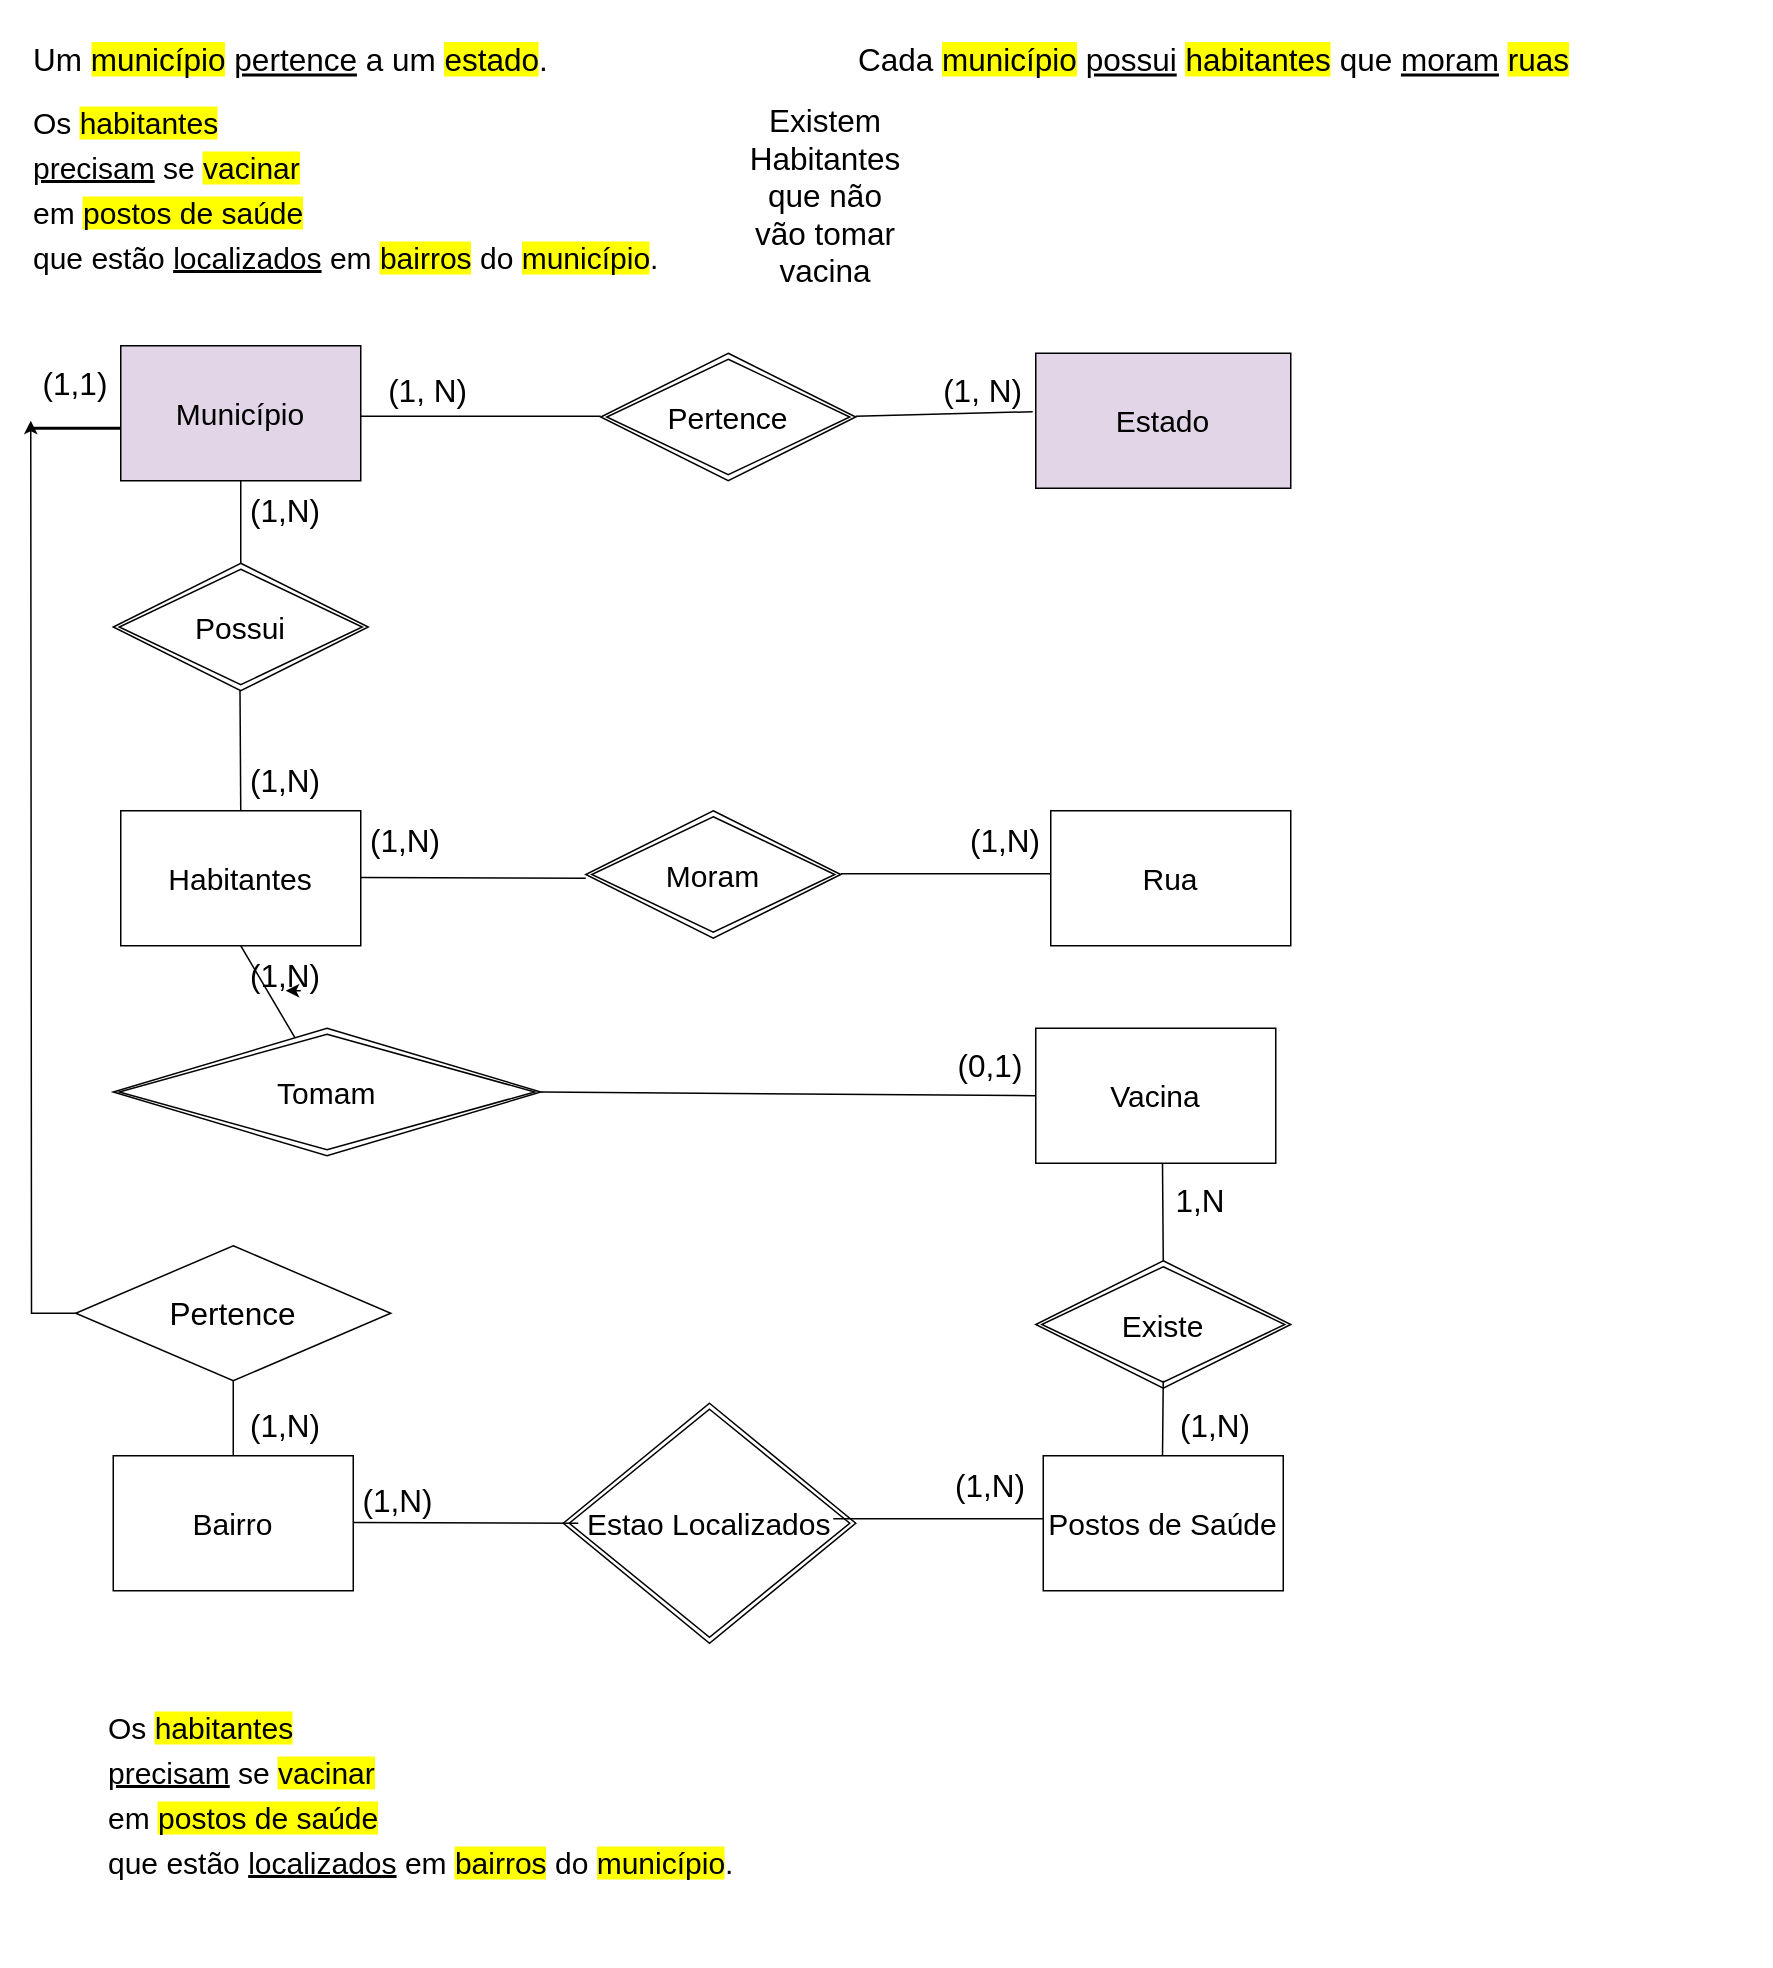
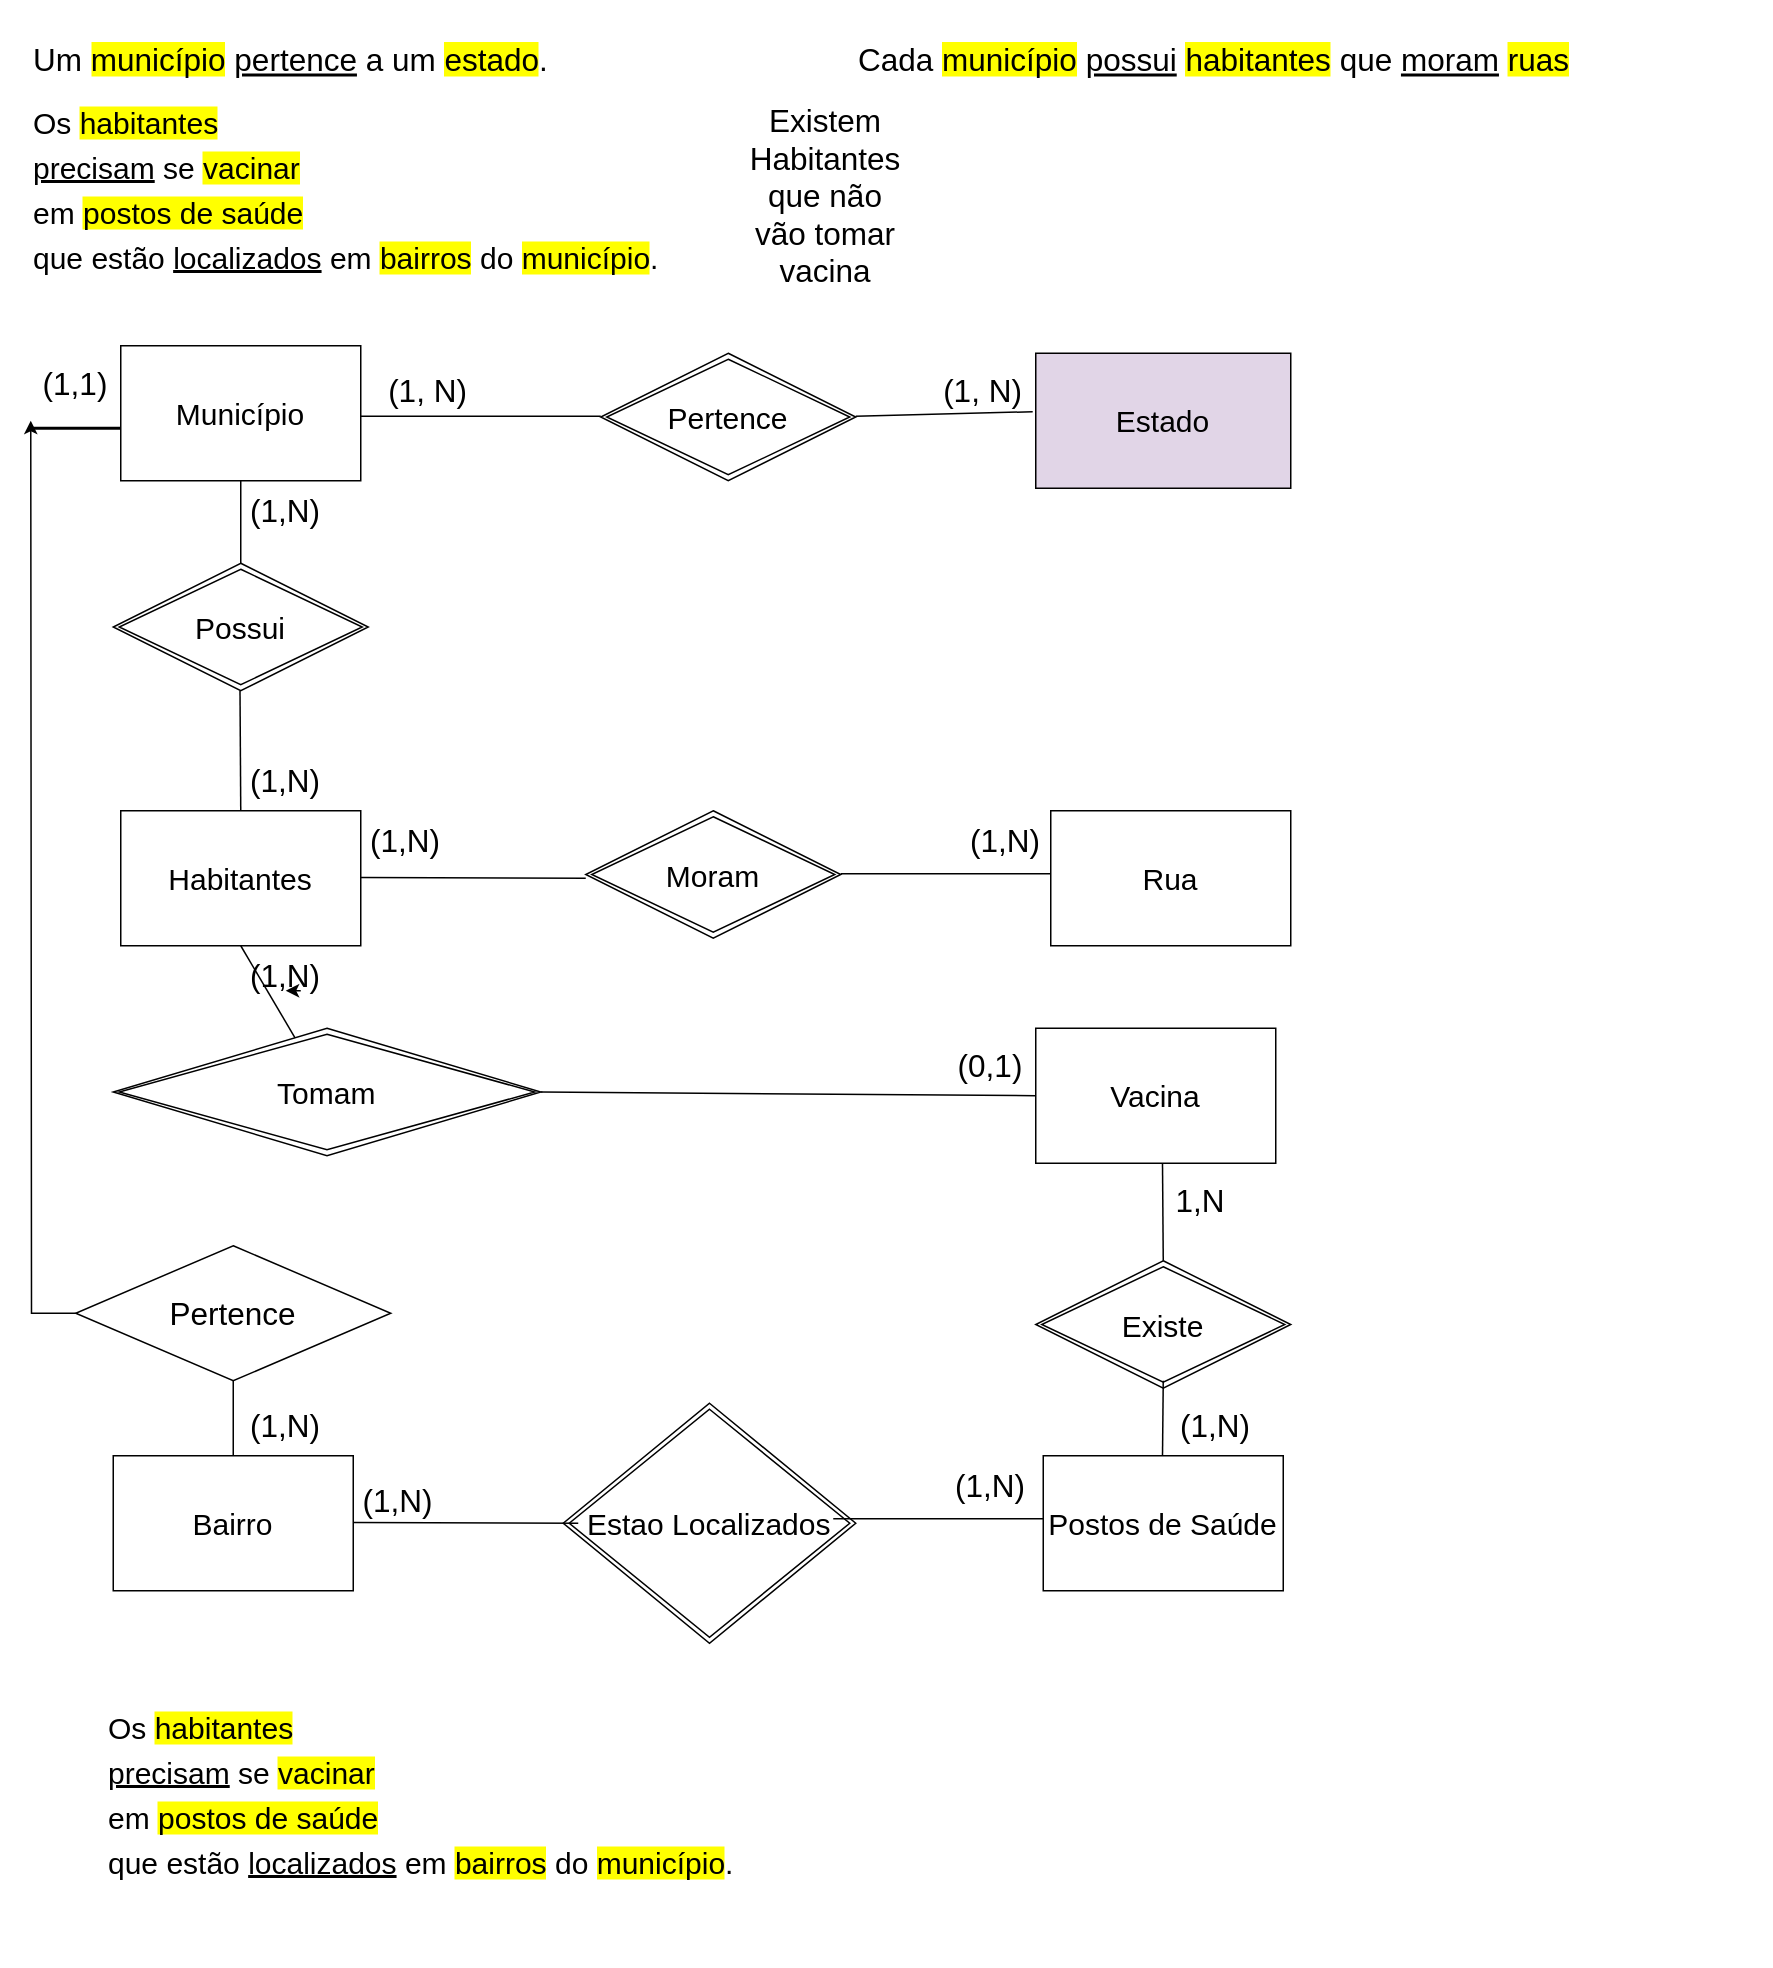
node "Município": fillcolor #e1d5e7 -> #ffffff
